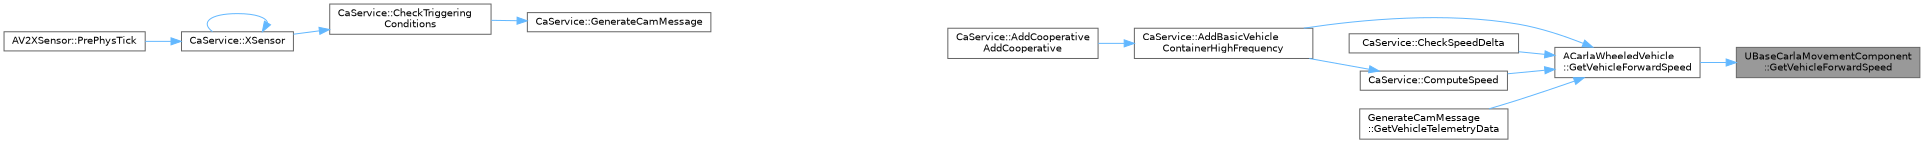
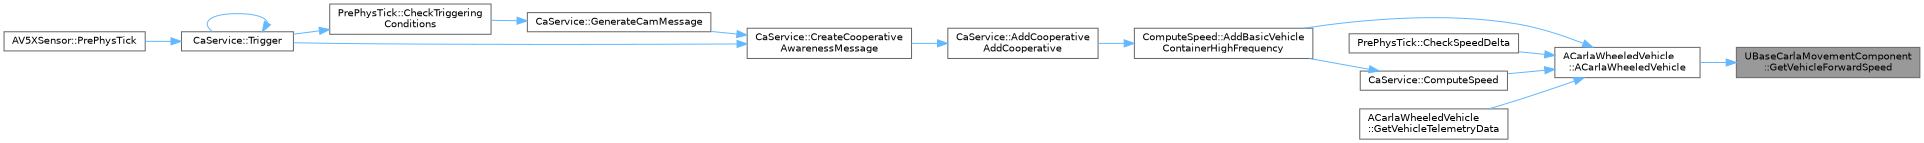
node "CaService::CheckTriggering Conditions": label "CaService::CheckTriggering Conditions" -> "PrePhysTick::CheckTriggering Conditions"
node "AV2XSensor::PrePhysTick": label "AV2XSensor::PrePhysTick" -> "AV5XSensor::PrePhysTick"
node "CaService::XSensor": label "CaService::XSensor" -> "CaService::Trigger"
node "CaService::CreateCooperative AwarenessMessage": added
node "CaService::AddBasicVehicle ContainerHighFrequency": label "CaService::AddBasicVehicle ContainerHighFrequency" -> "ComputeSpeed::AddBasicVehicle ContainerHighFrequency"
node "CaService::CheckSpeedDelta": label "CaService::CheckSpeedDelta" -> "PrePhysTick::CheckSpeedDelta"
node "ACarlaWheeledVehicle ::GetVehicleForwardSpeed": label "ACarlaWheeledVehicle ::GetVehicleForwardSpeed" -> "ACarlaWheeledVehicle ::ACarlaWheeledVehicle"
node "GenerateCamMessage ::GetVehicleTelemetryData": label "GenerateCamMessage ::GetVehicleTelemetryData" -> "ACarlaWheeledVehicle ::GetVehicleTelemetryData"
